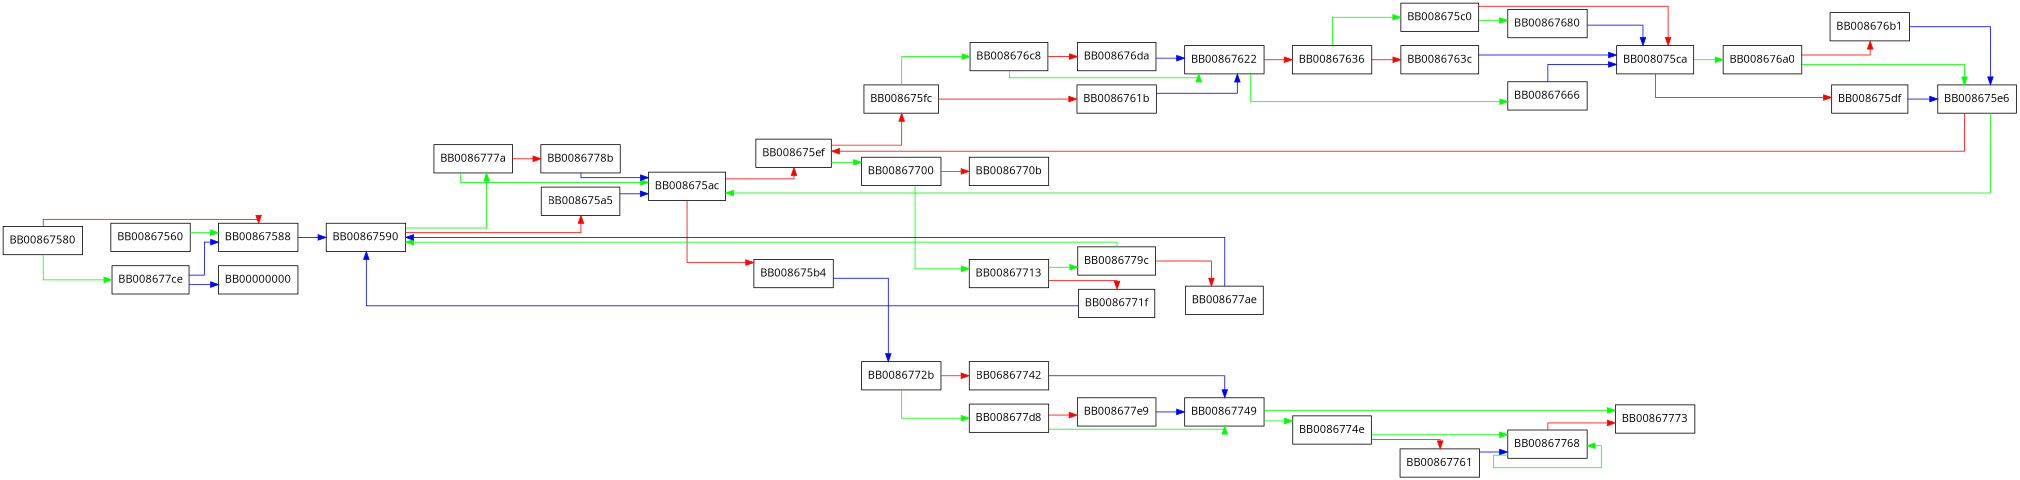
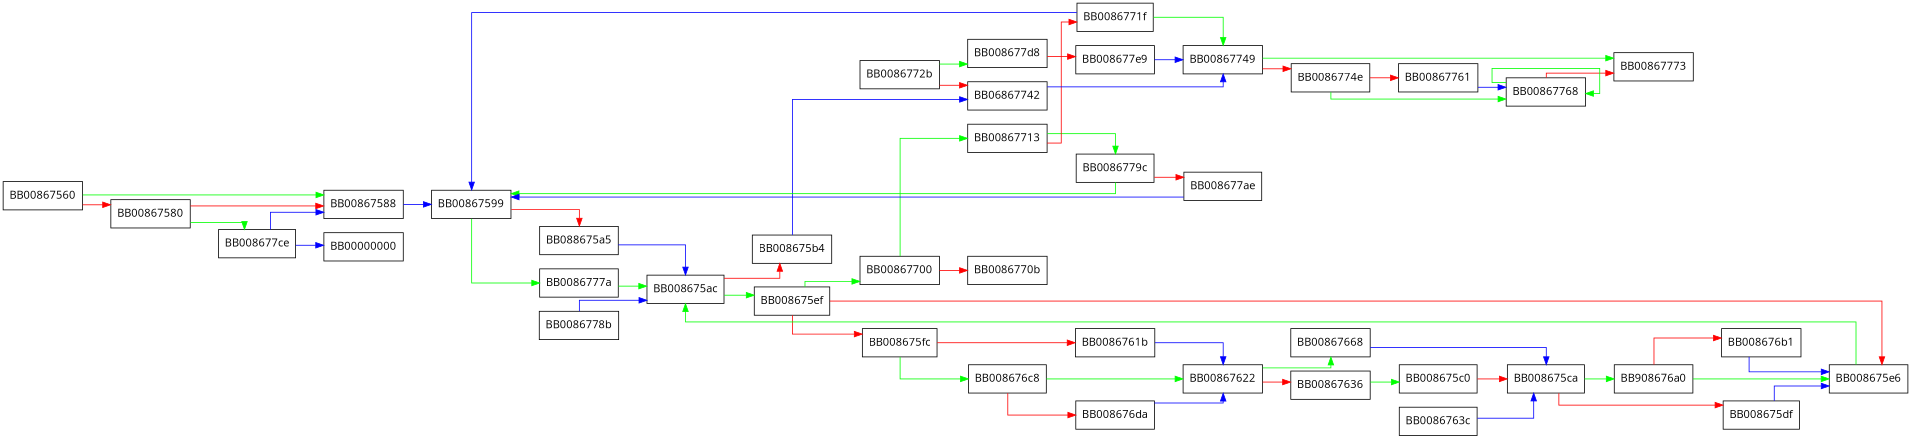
node "BB00867680": removed
edge "BB00867636" -> "BB0086763c": removed
node "BB008075ca": label "BB008075ca" -> "BB008675ca"
node "BB008676a0": label "BB008676a0" -> "BB908676a0"
node "BB00867666": label "BB00867666" -> "BB00867668"
edge "BB008675e6" -> "BB008675ef": reversed
edge "BB0086777a" -> "BB0086778b": removed
edge "BB008675ac" -> "BB008675ef": color red -> green
node "BB008675a5": label "BB008675a5" -> "BB088675a5"
edge "BB00867560" -> "BB00867580": added
node "BB00867590": label "BB00867590" -> "BB00867599"
edge "BB008675b4" -> "BB0086772b": now "BB008675b4" -> "BB06867742"
edge "BB00867749" -> "BB0086774e": color green -> red
edge "BB008677d8" -> "BB00867749": now "BB0086771f" -> "BB00867749"
